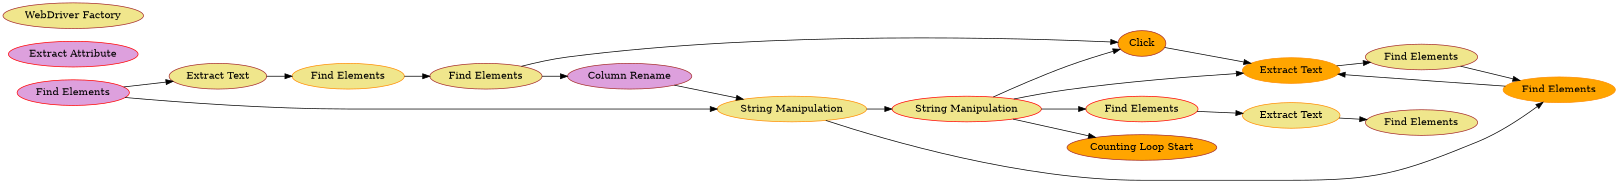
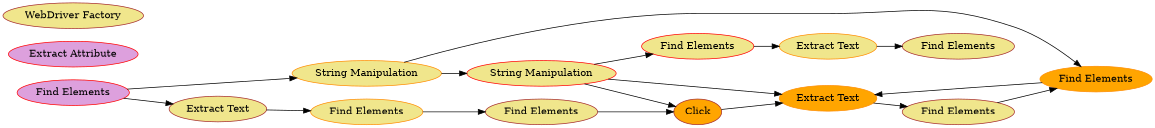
node "Column Rename": removed
node "Counting Loop Start": removed
